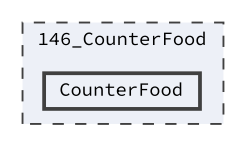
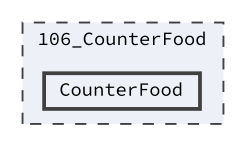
cluster "146_CounterFood": label "146_CounterFood" -> "106_CounterFood"
